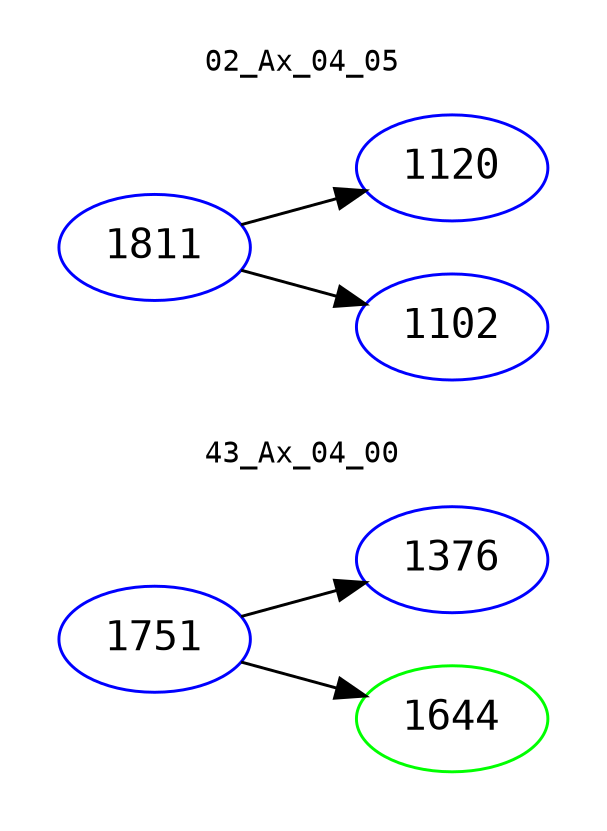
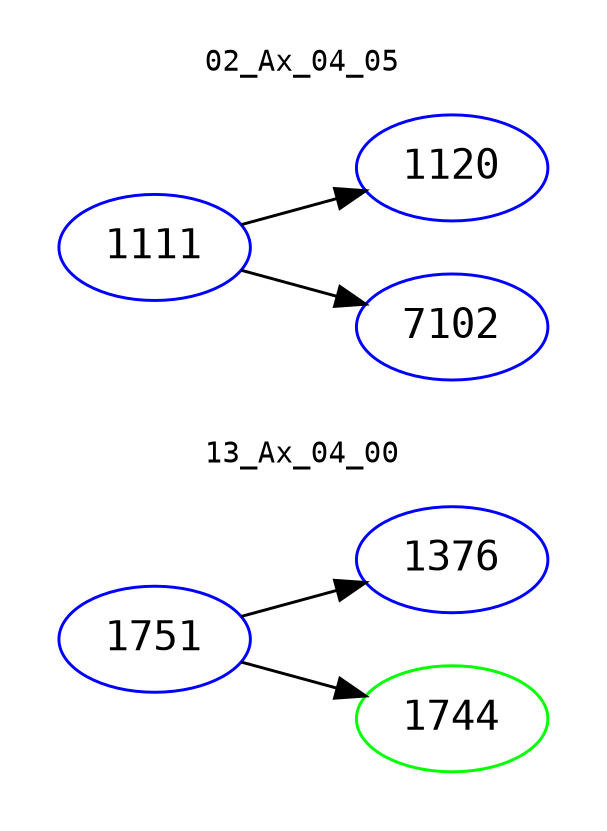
node "1811": label "1811" -> "1111"
node "1102": label "1102" -> "7102"
cluster "43_Ax_04_00": label "43_Ax_04_00" -> "13_Ax_04_00"
node "1644": label "1644" -> "1744"
